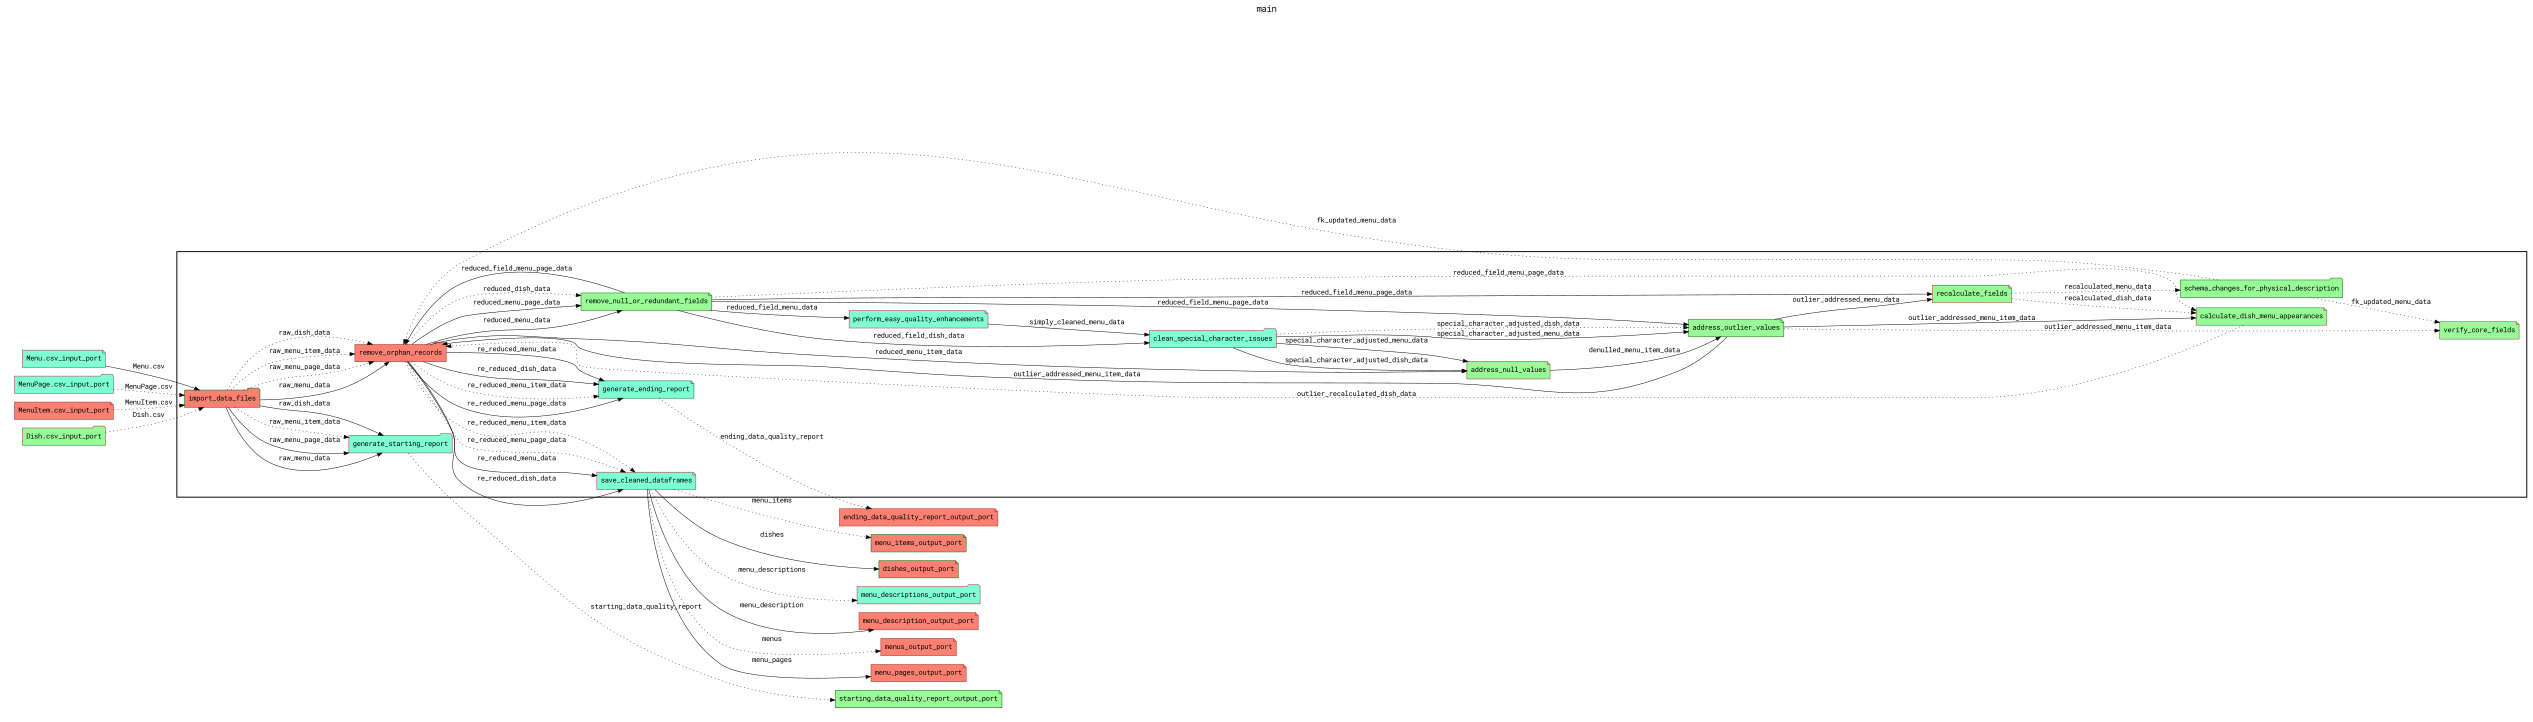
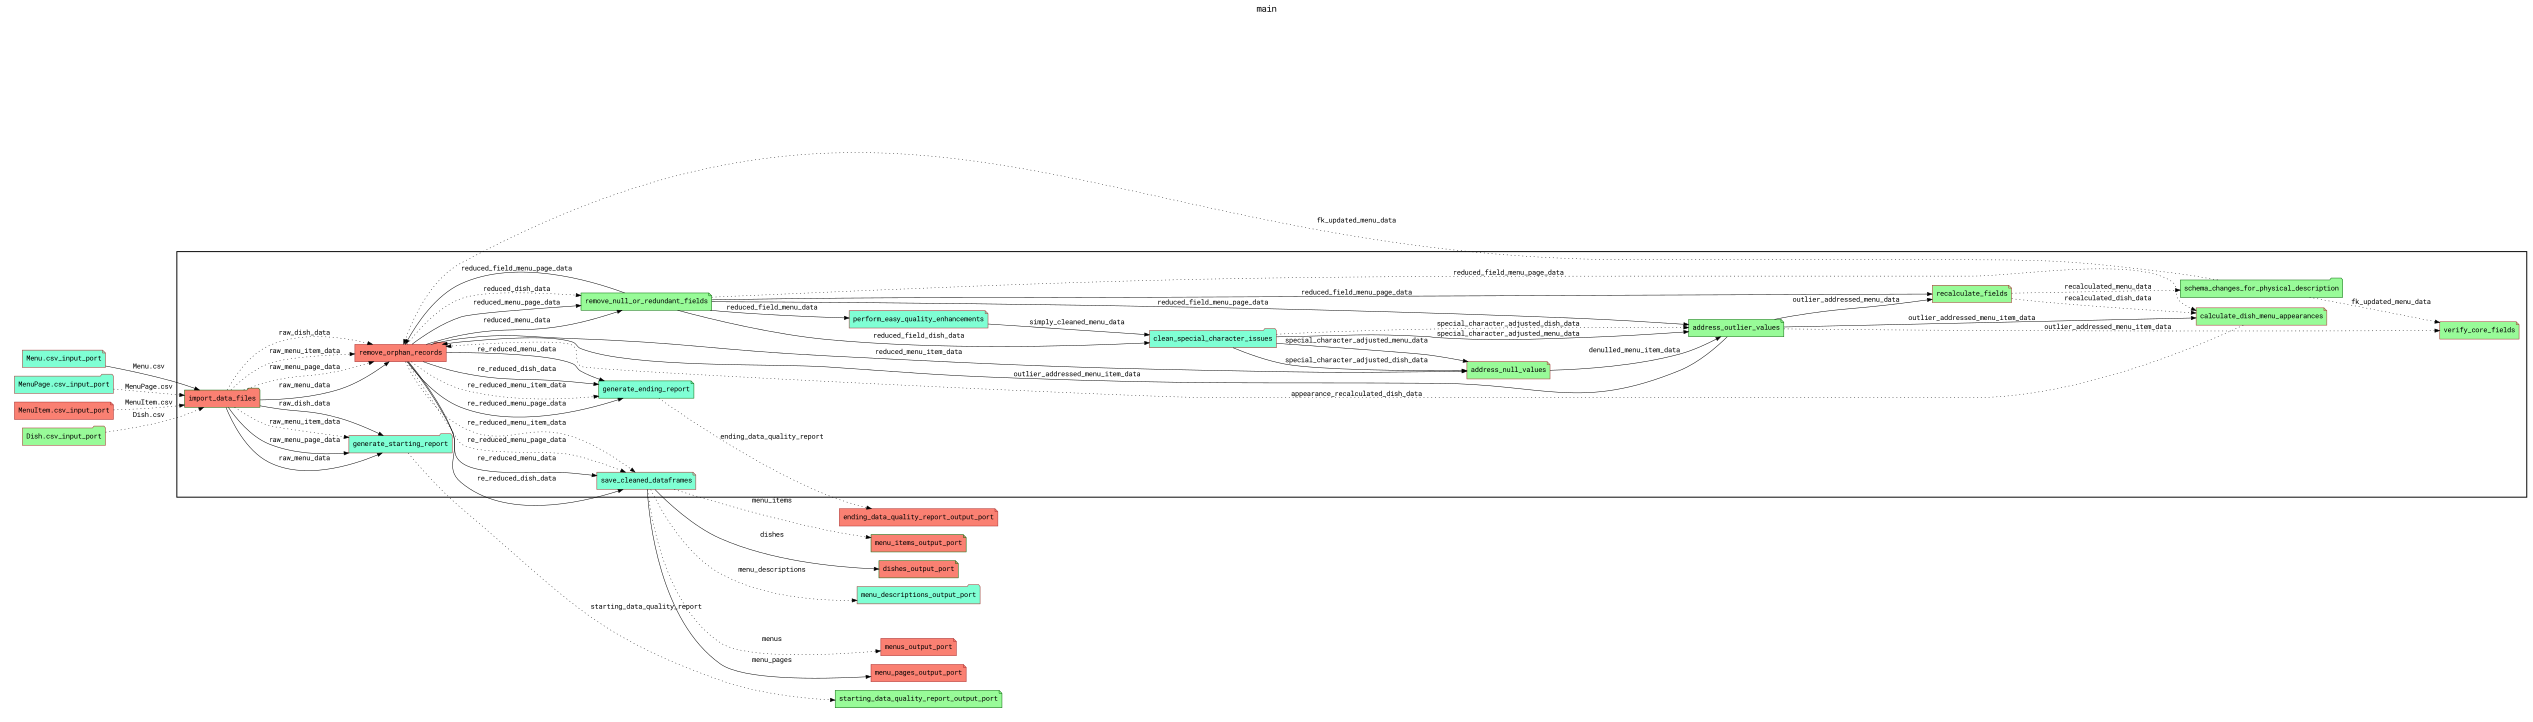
edge "calculate_dish_menu_appearances" -> "remove_orphan_records": label "outlier_recalculated_dish_data" -> "appearance_recalculated_dish_data"
node "menu_description_output_port": removed
